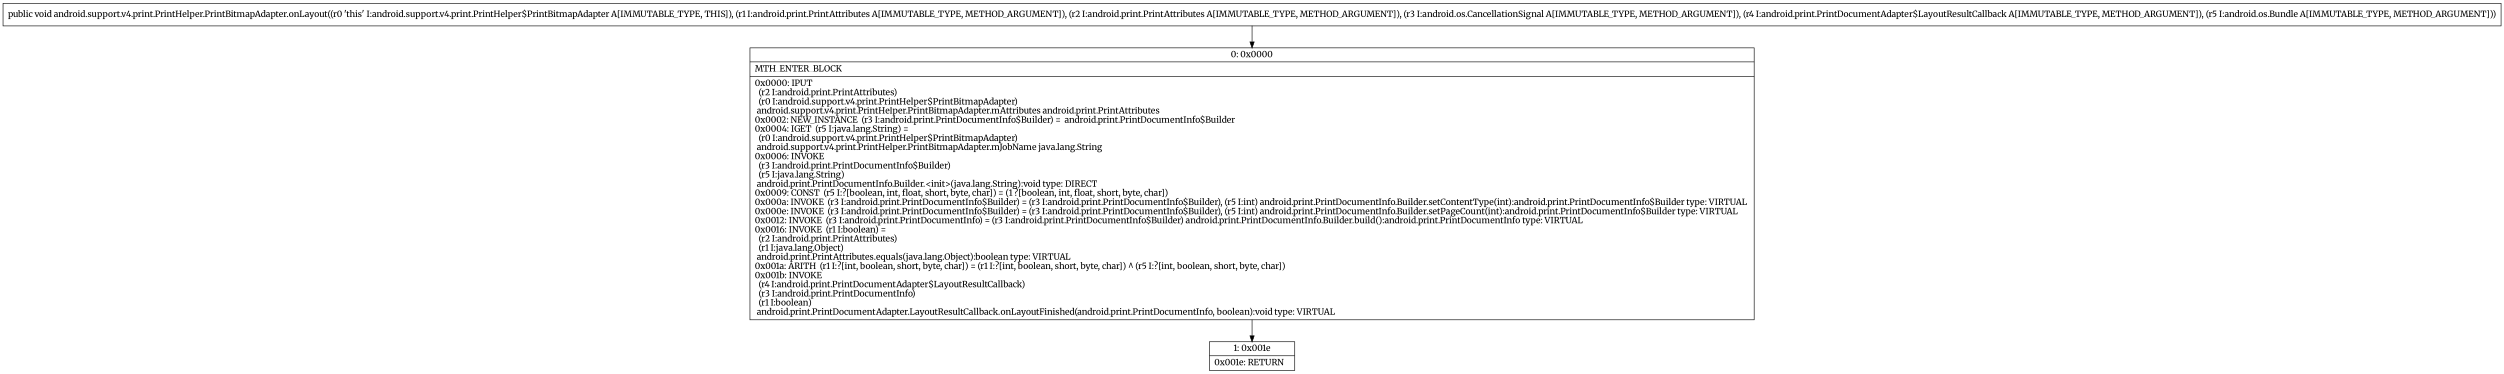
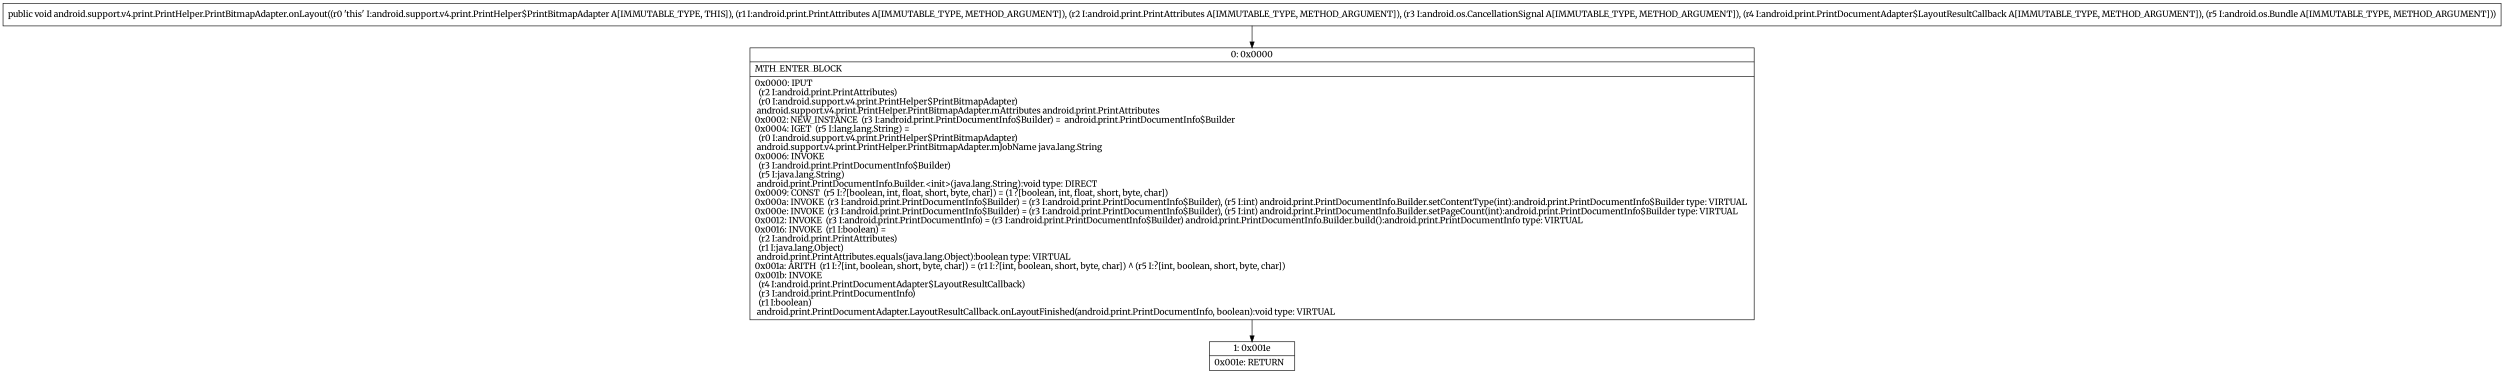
node "0: 0x0000": text "0x0004: IGET  (r5 I:java.lang.String) =" -> "0x0004: IGET  (r5 I:lang.lang.String) ="
